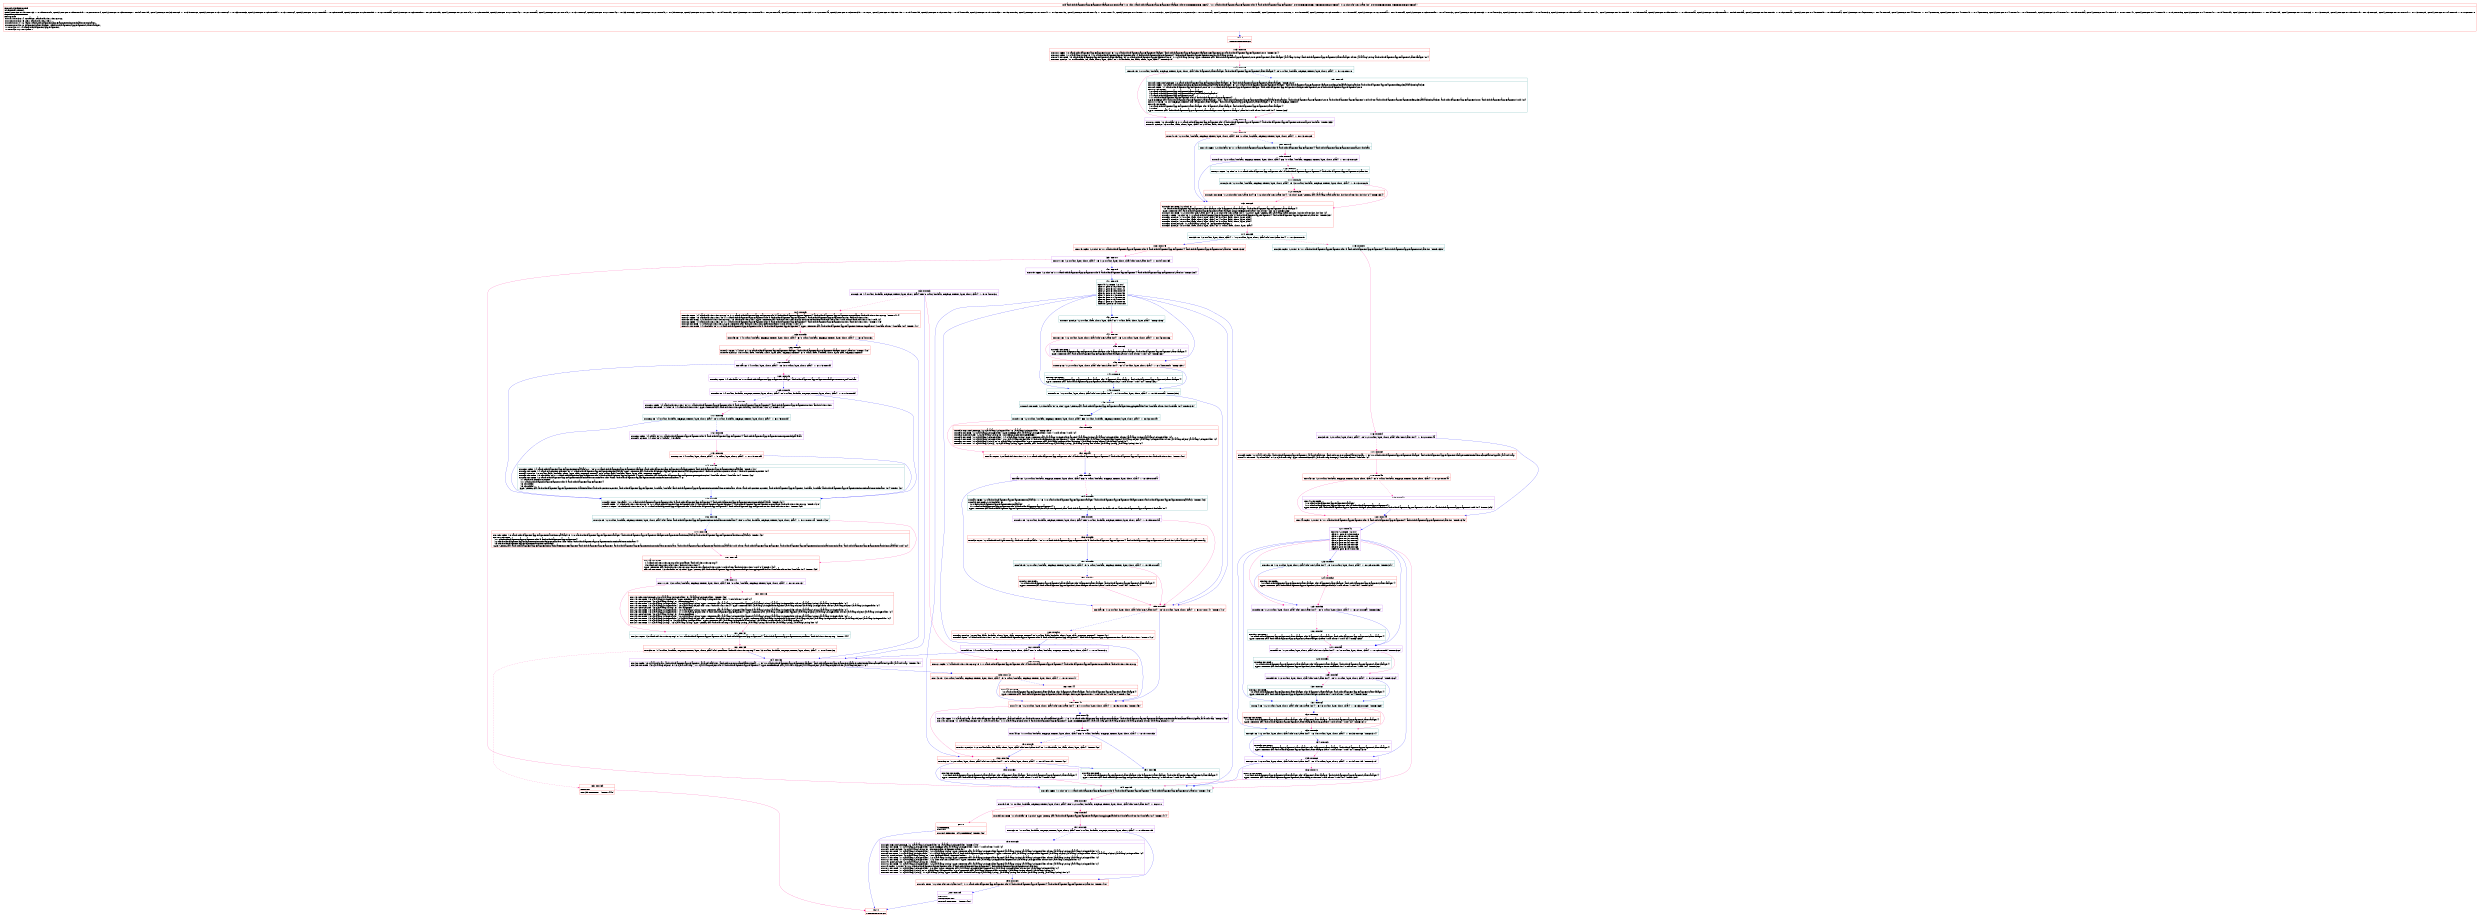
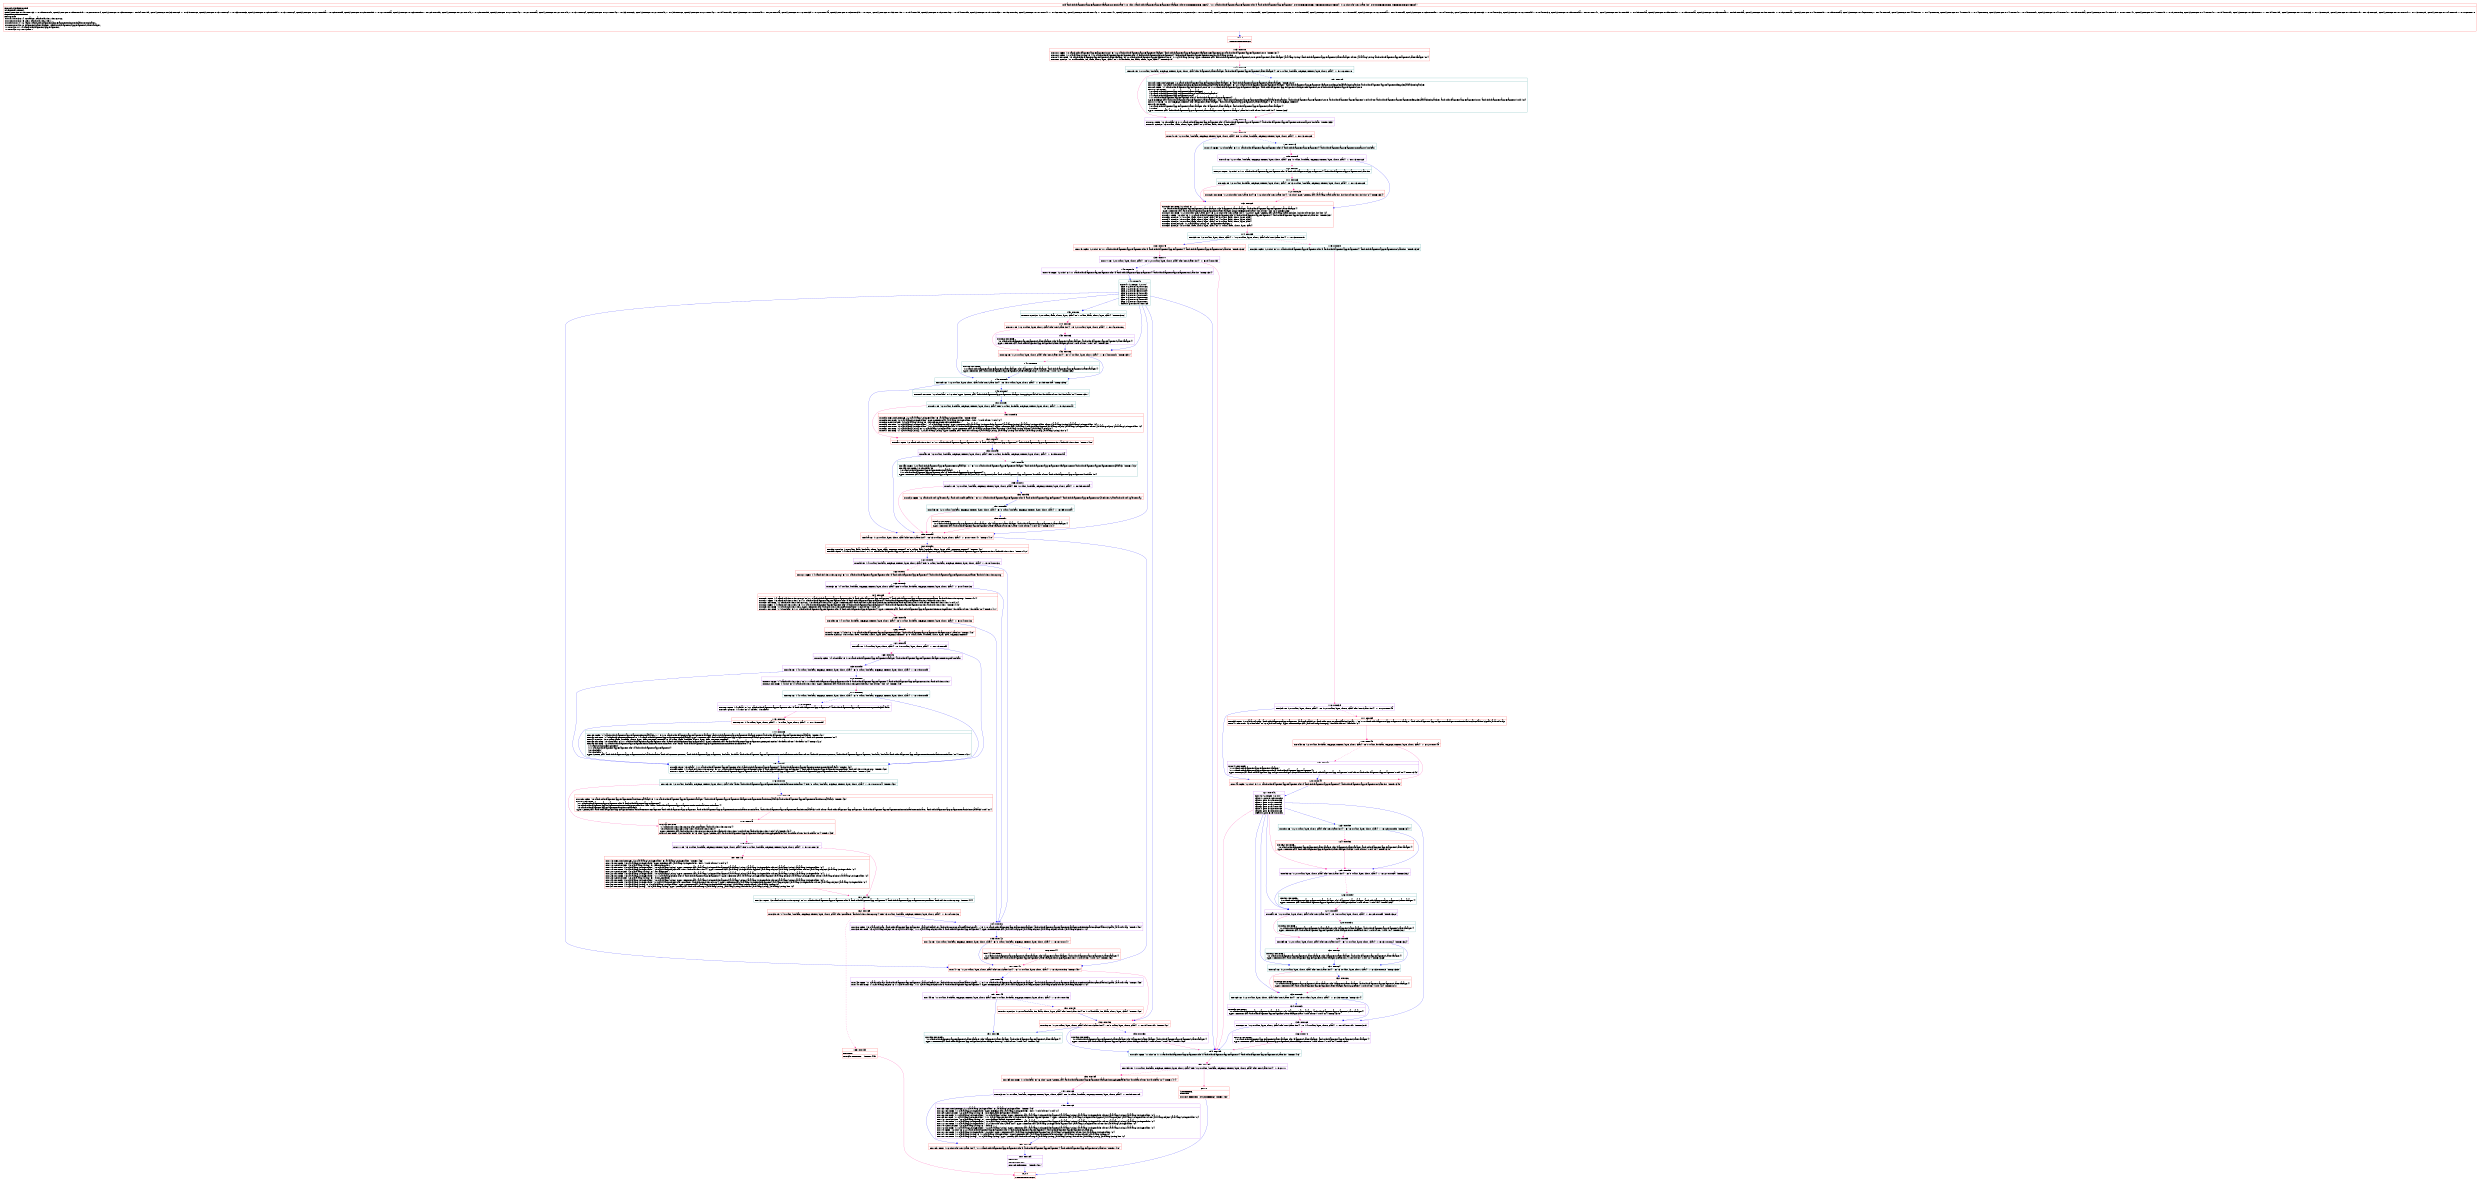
edge "163: 0x00c3" -> "162: 0x00c1": reversed
